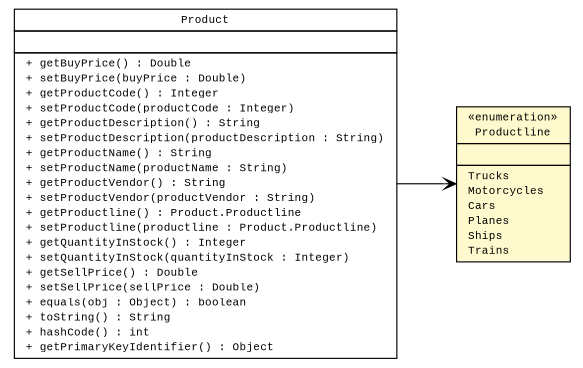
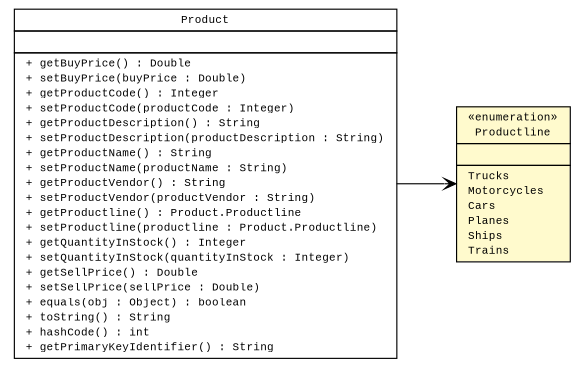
node "Product": text "+ getPrimaryKeyIdentifier() : Object" -> "+ getPrimaryKeyIdentifier() : String"
